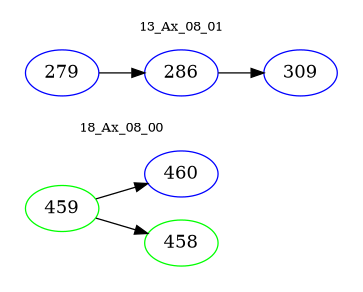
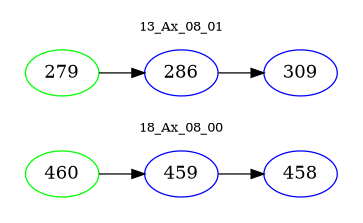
node "279": color blue -> green
node "460": color blue -> green
edge "459" -> "460": reversed
node "459": color green -> blue
node "458": color green -> blue
